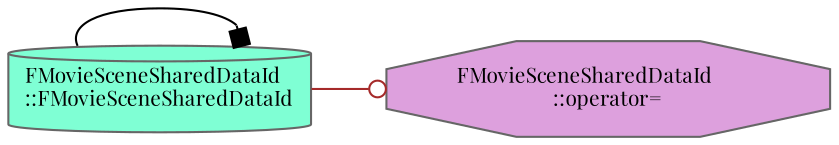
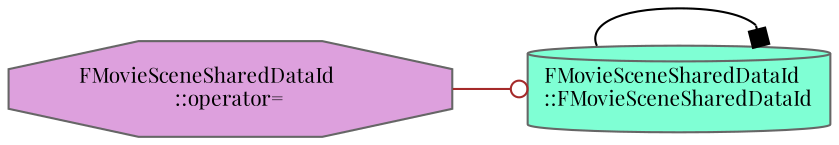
edge "FMovieSceneSharedDataId ::FMovieSceneSharedDataId" -> "FMovieSceneSharedDataId ::operator=": reversed
